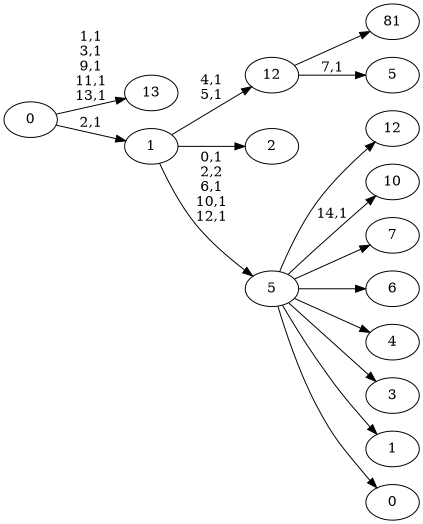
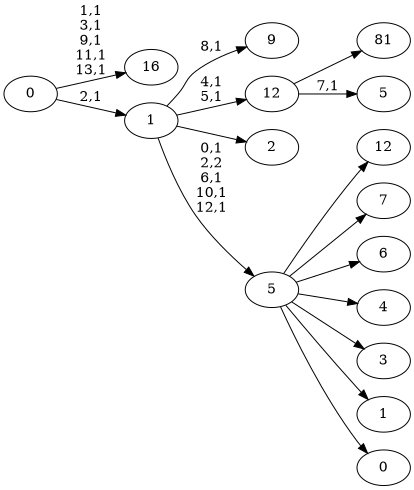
node "9": added
node "13": label "13" -> "16"
node "10": removed
